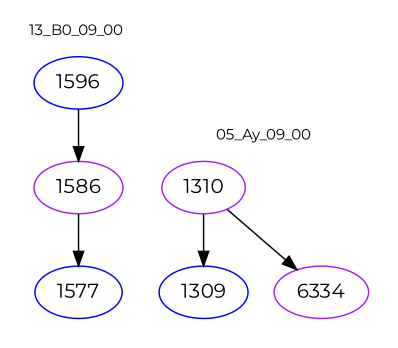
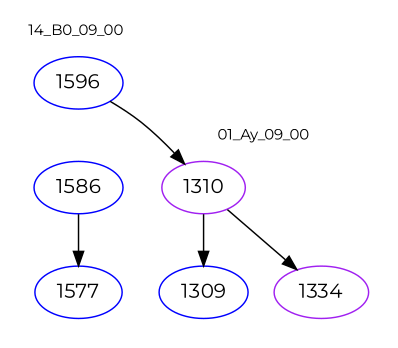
cluster "13_B0_09_00": label "13_B0_09_00" -> "14_B0_09_00"
edge "1596" -> "1586": now "1596" -> "1310"
cluster "05_Ay_09_00": label "05_Ay_09_00" -> "01_Ay_09_00"
node "1586": color purple -> blue
node "6334": label "6334" -> "1334"
